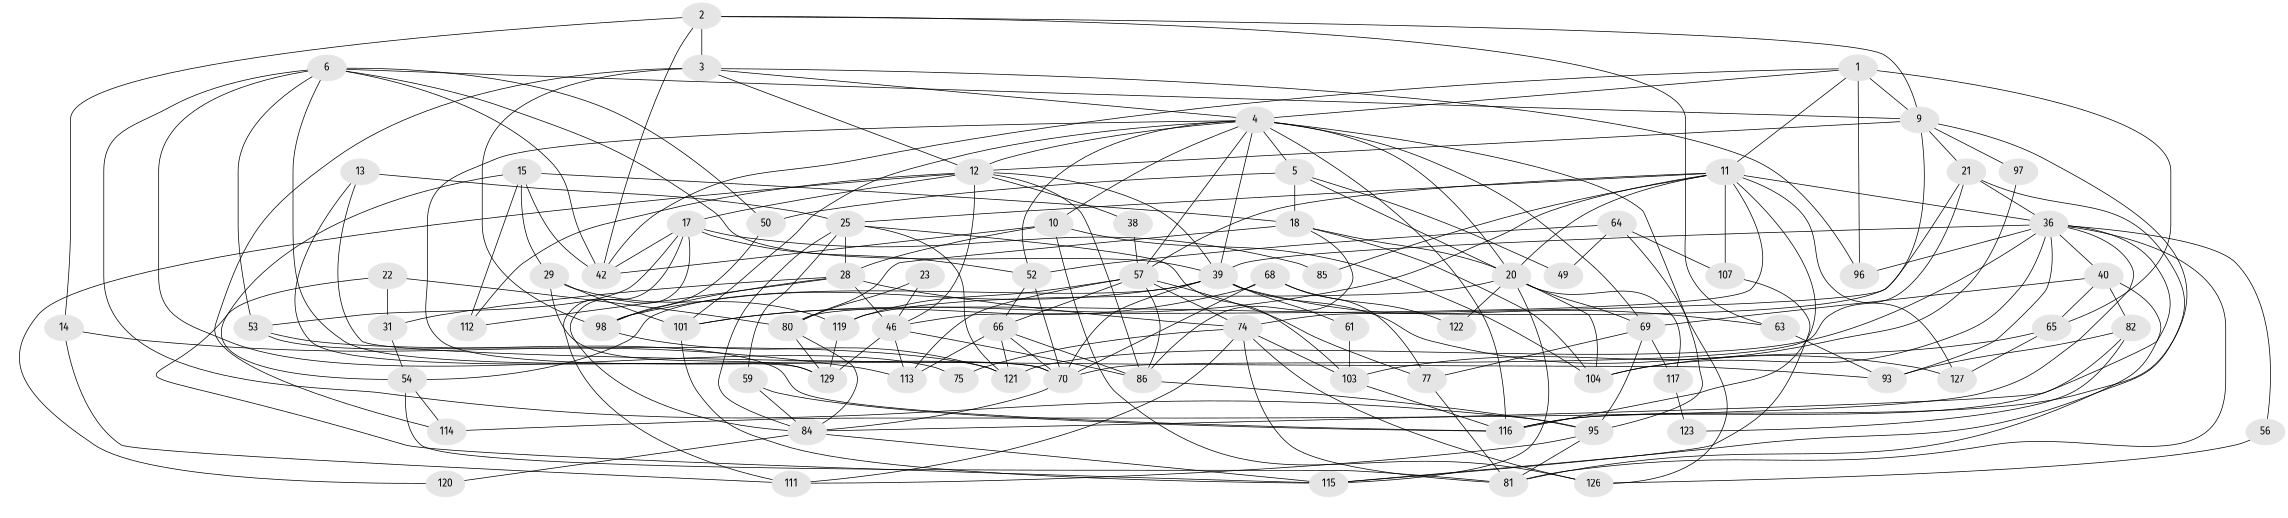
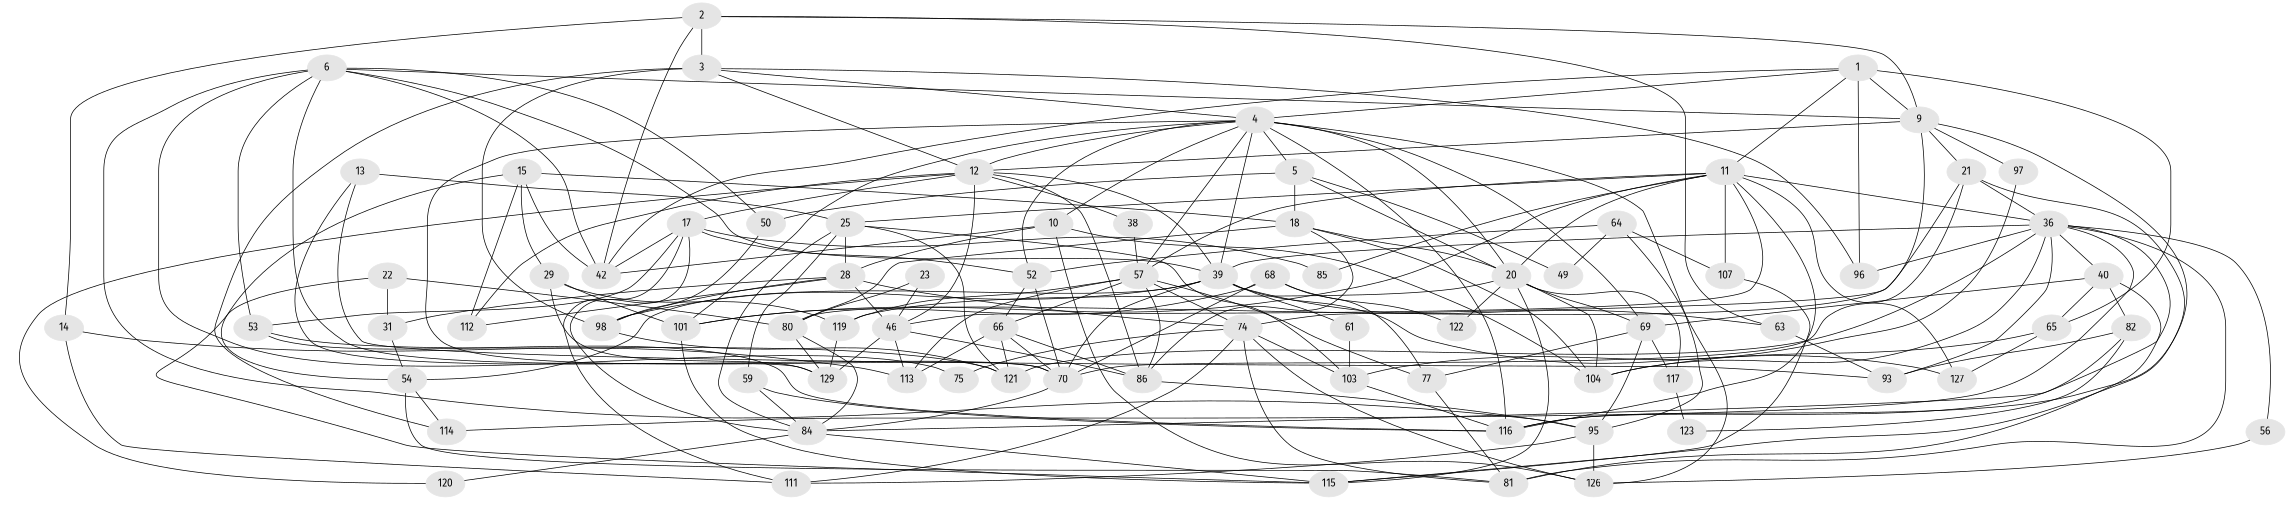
edge "95" -- "81": now "95" -- "126"
